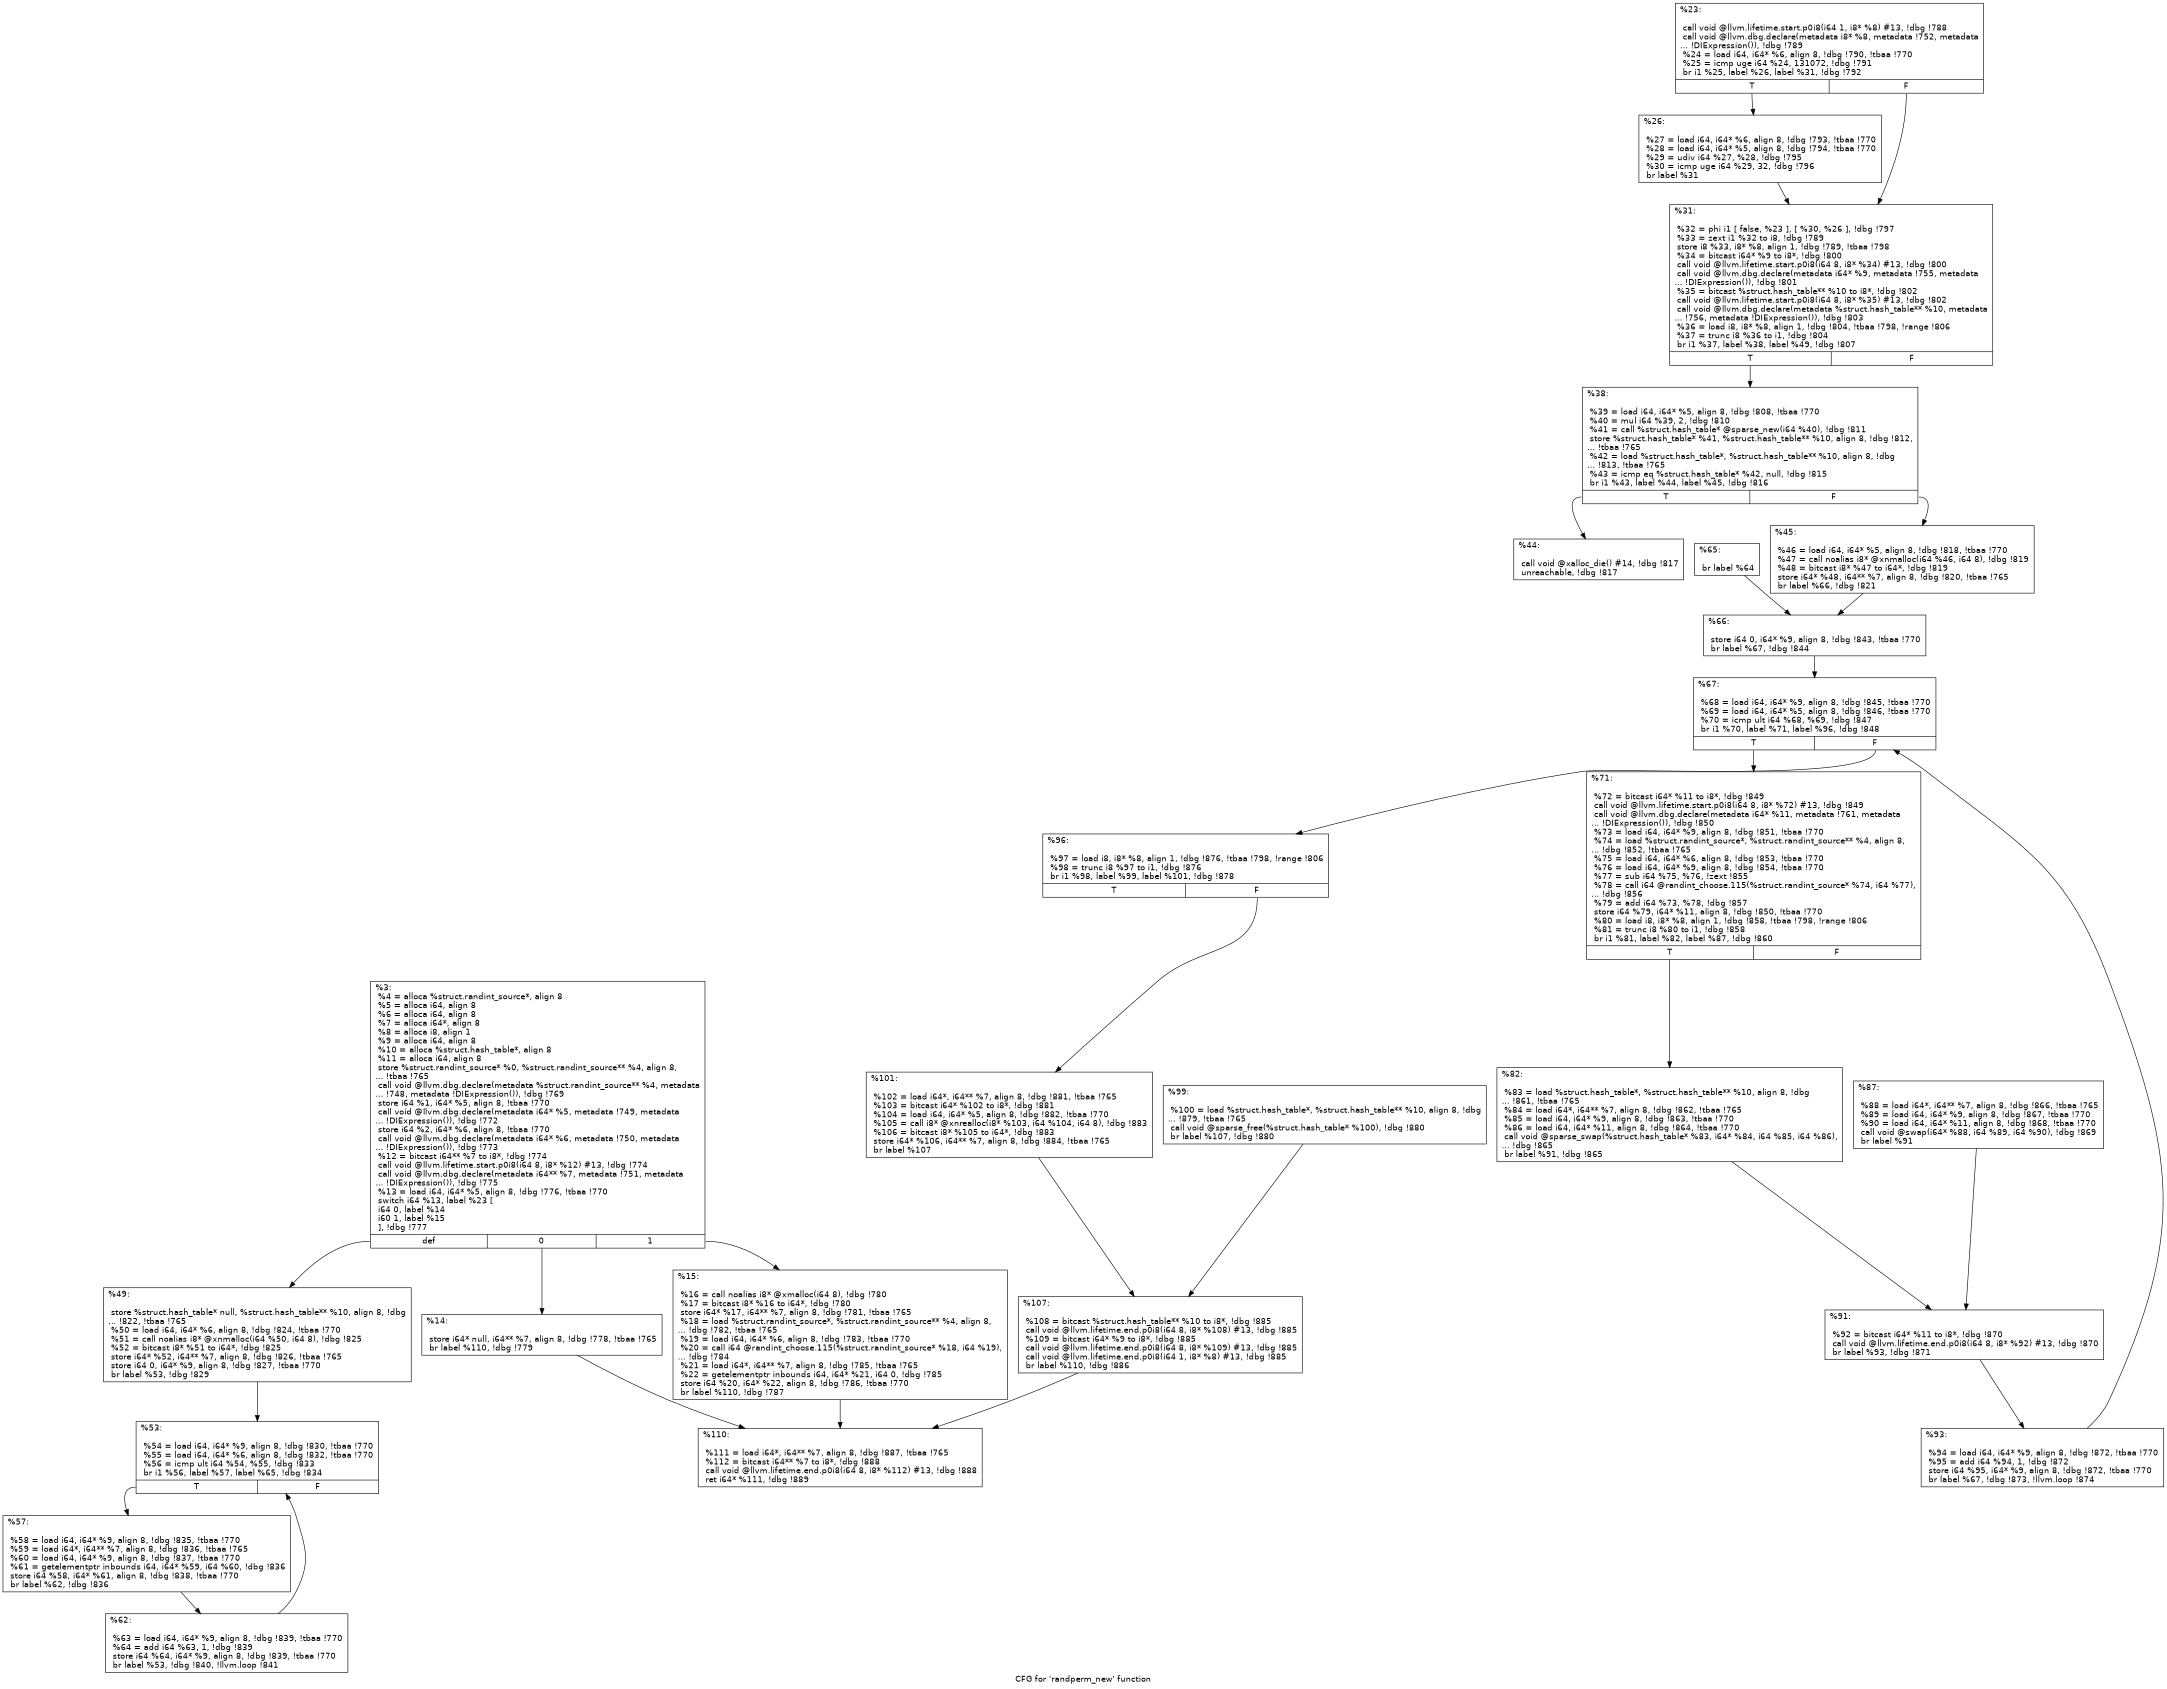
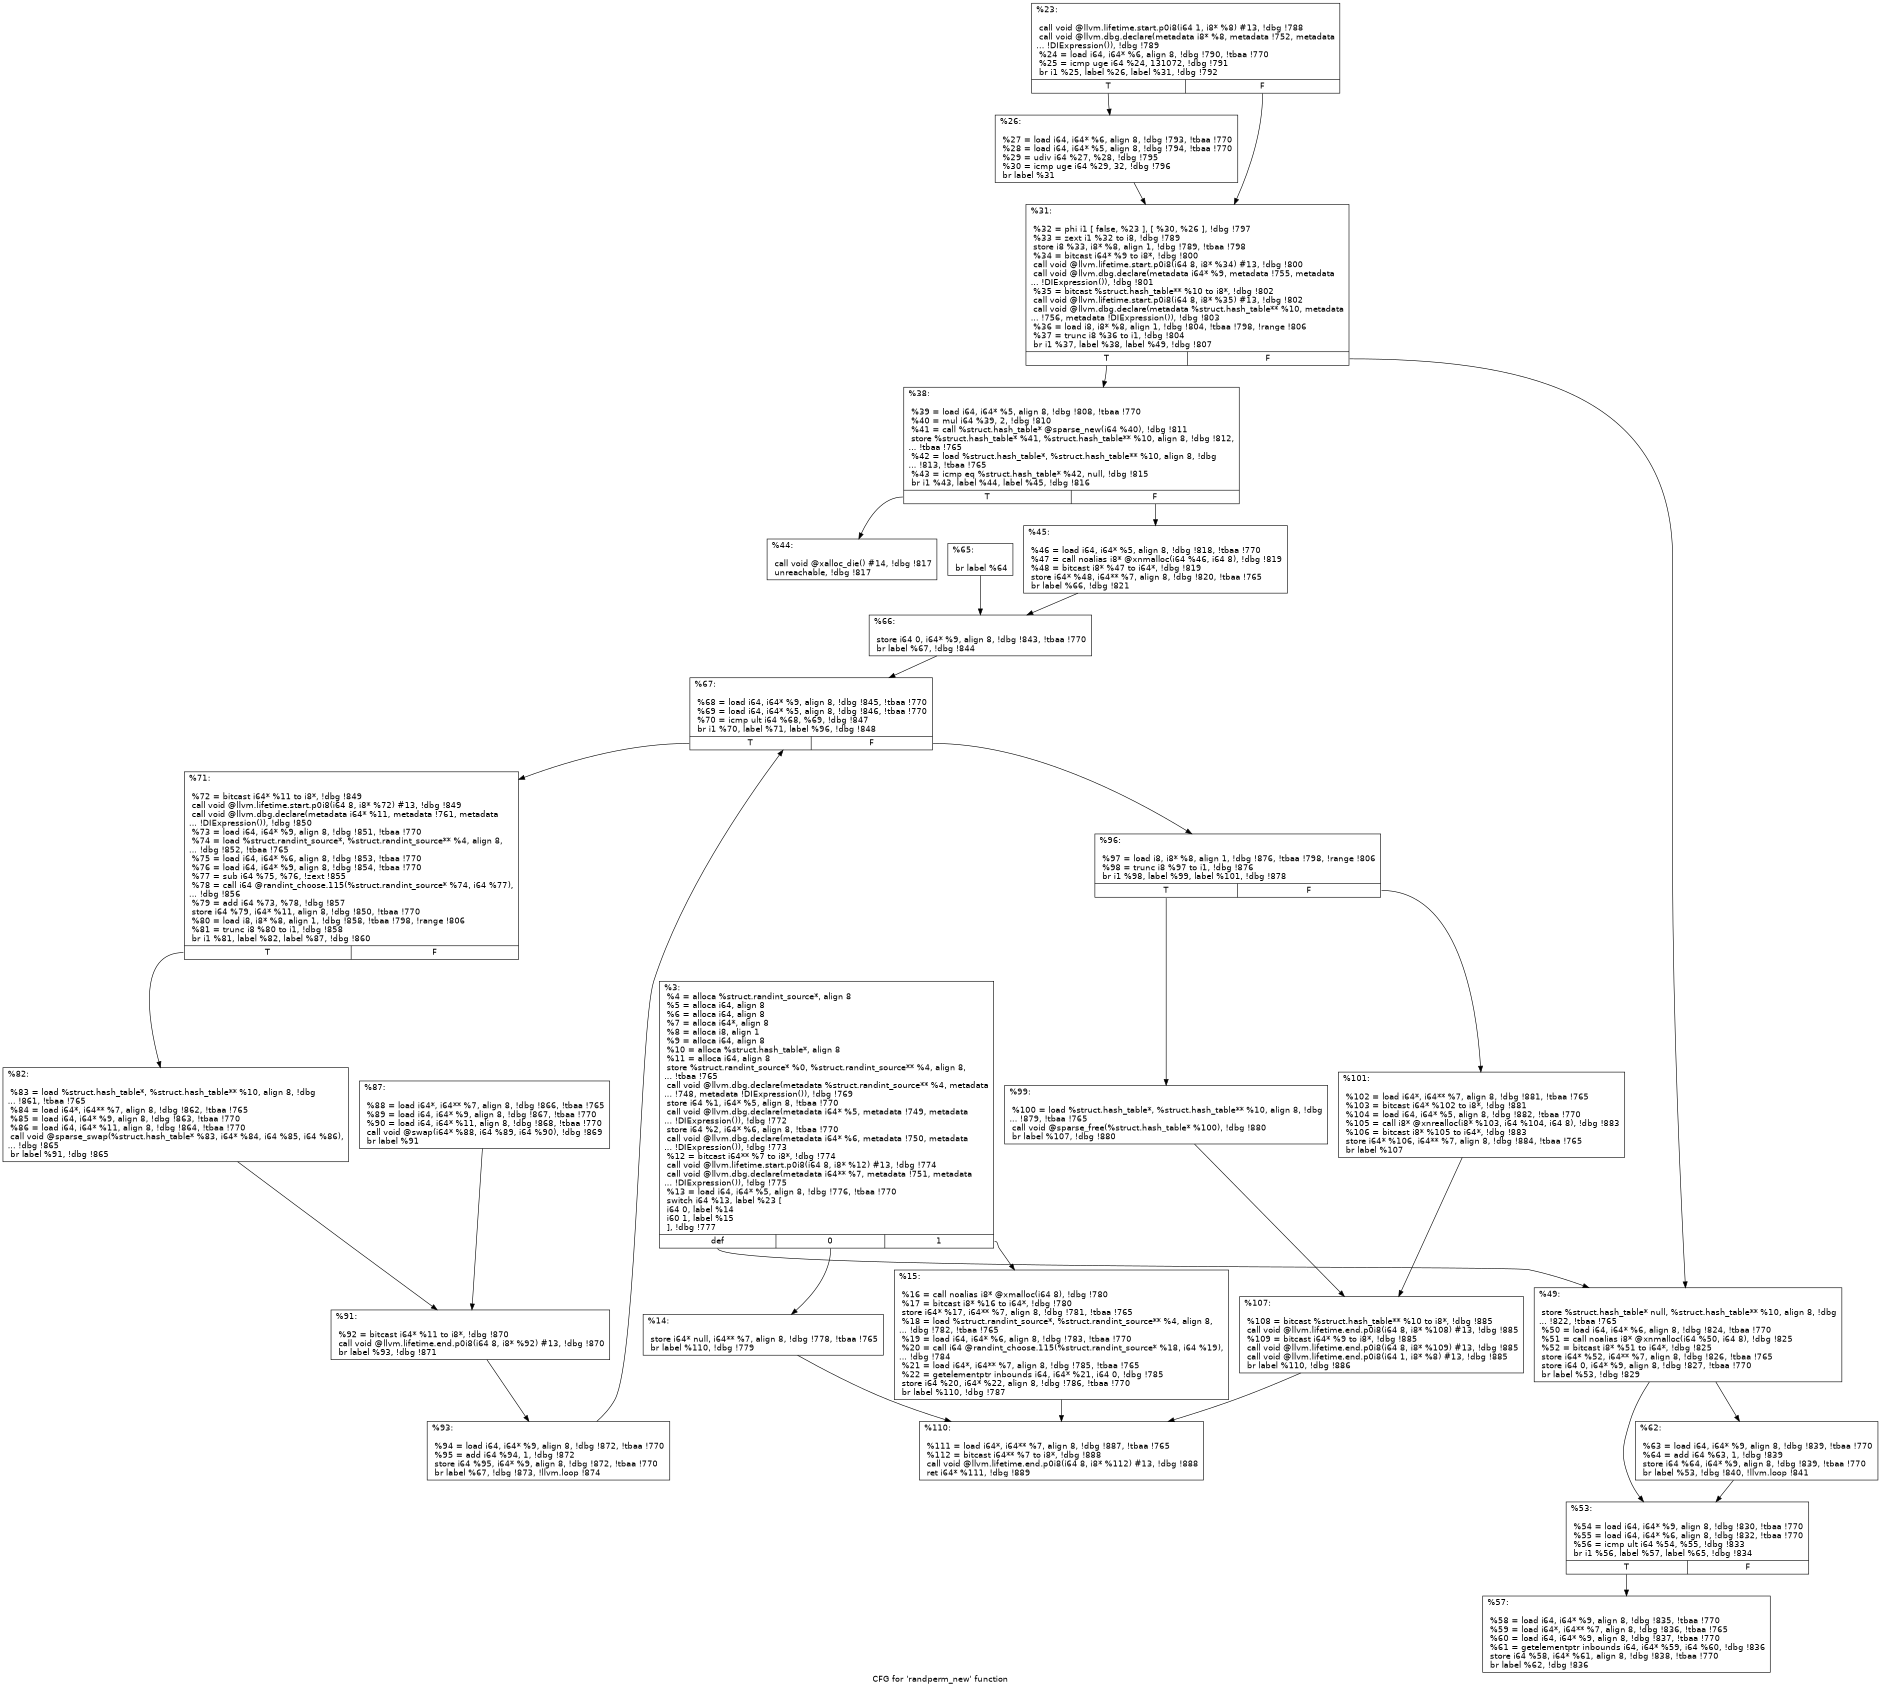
edge "%31:" -> "%49:": added
edge "%96:" -> "%99:": added
edge "%57:" -> "%62:": now "%49:" -> "%62:"
